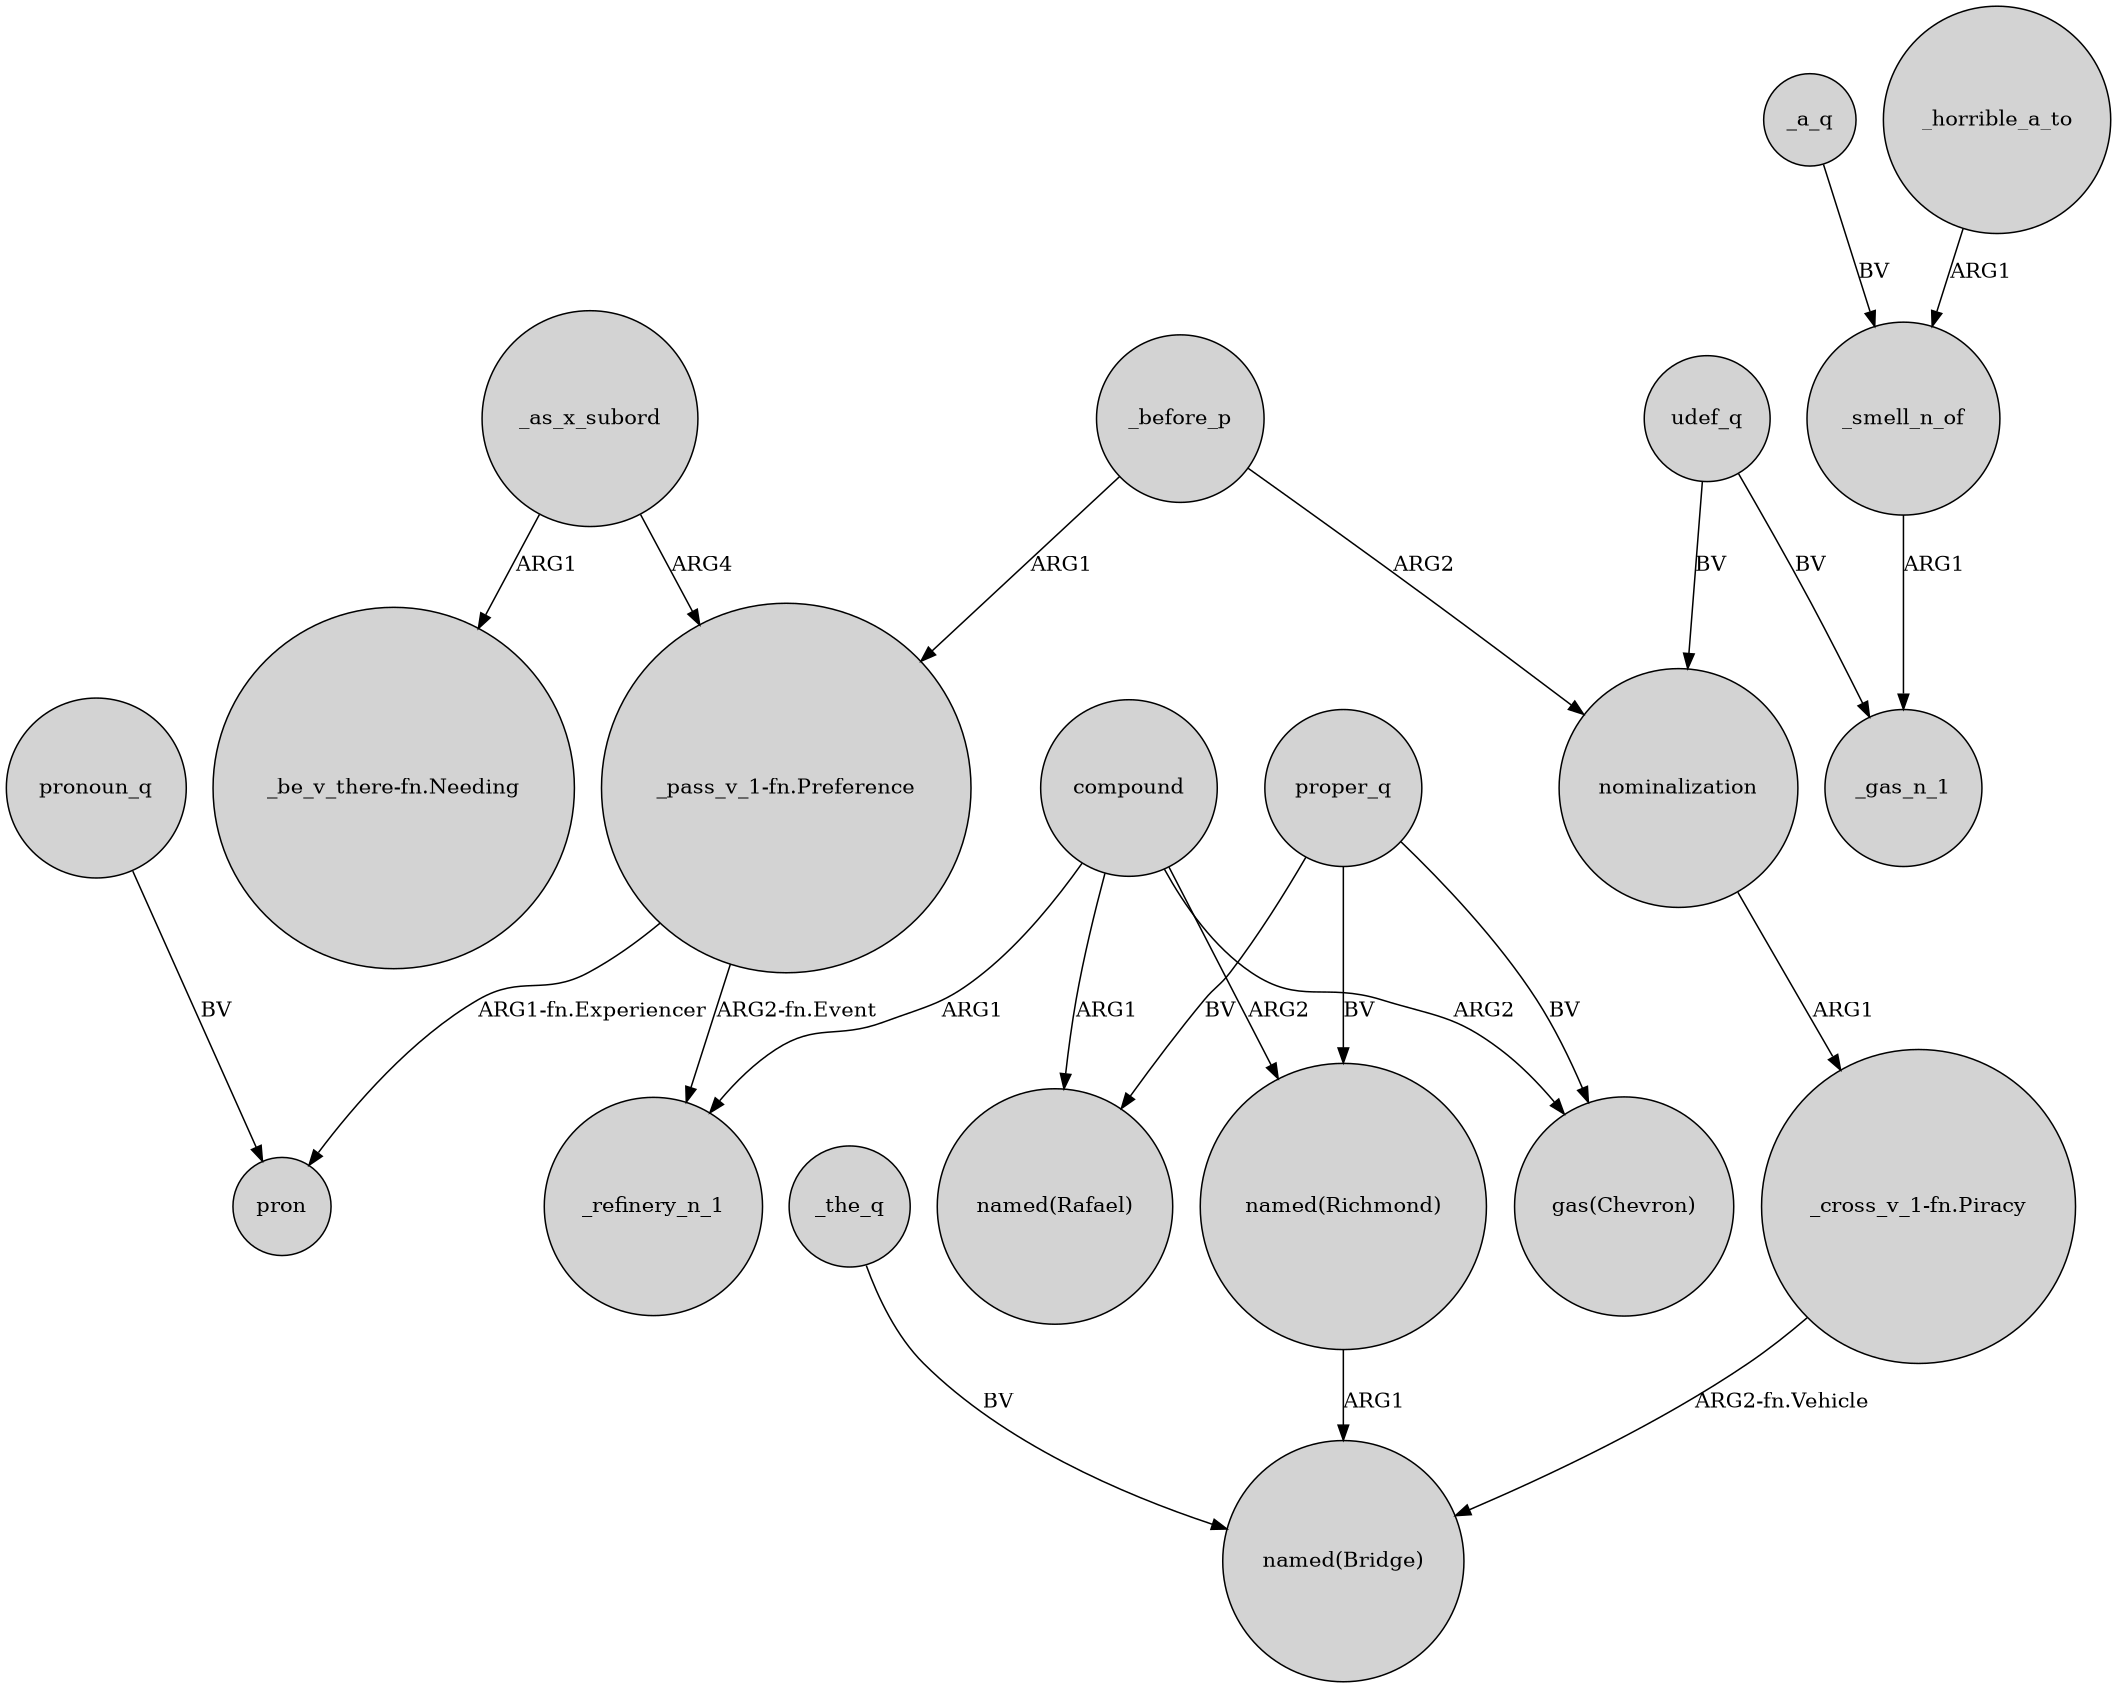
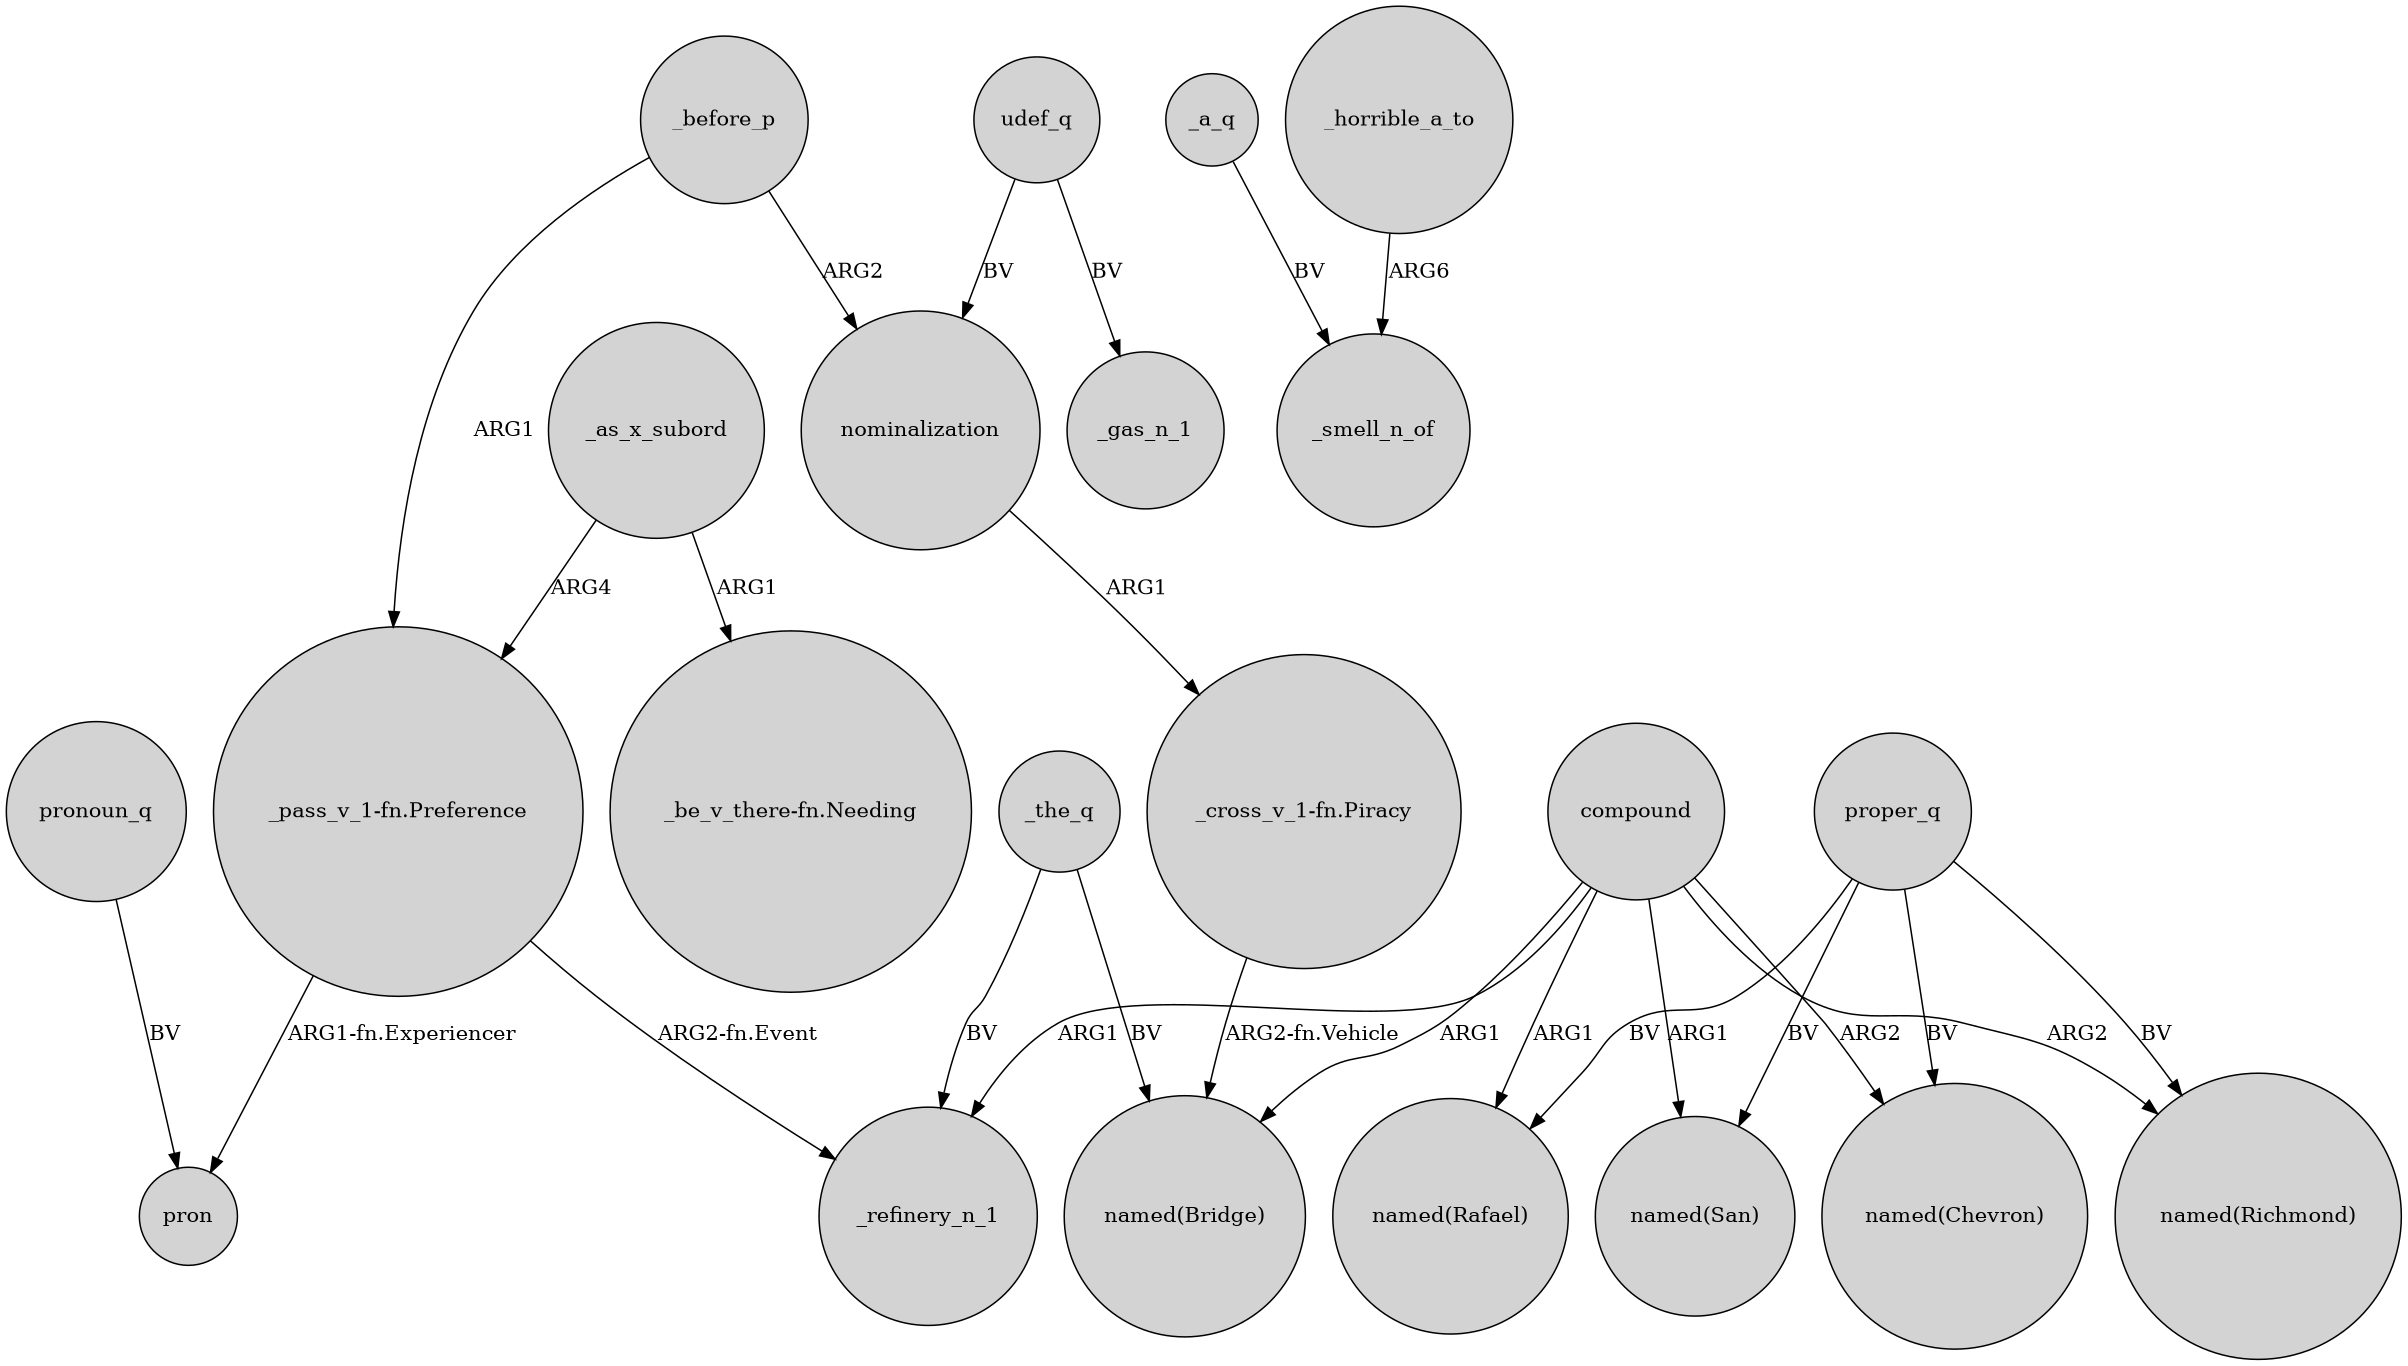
edge "_horrible_a_to" -> "_smell_n_of": label "ARG1" -> "ARG6"
edge "_smell_n_of" -> "_gas_n_1": removed, label "ARG1"
edge "_the_q" -> "_refinery_n_1": added, label "BV"
node "gas(Chevron)": label "gas(Chevron)" -> "named(Chevron)"
node "named(San)": added
edge "named(Richmond)" -> "named(Bridge)": now "compound" -> "named(Bridge)"
